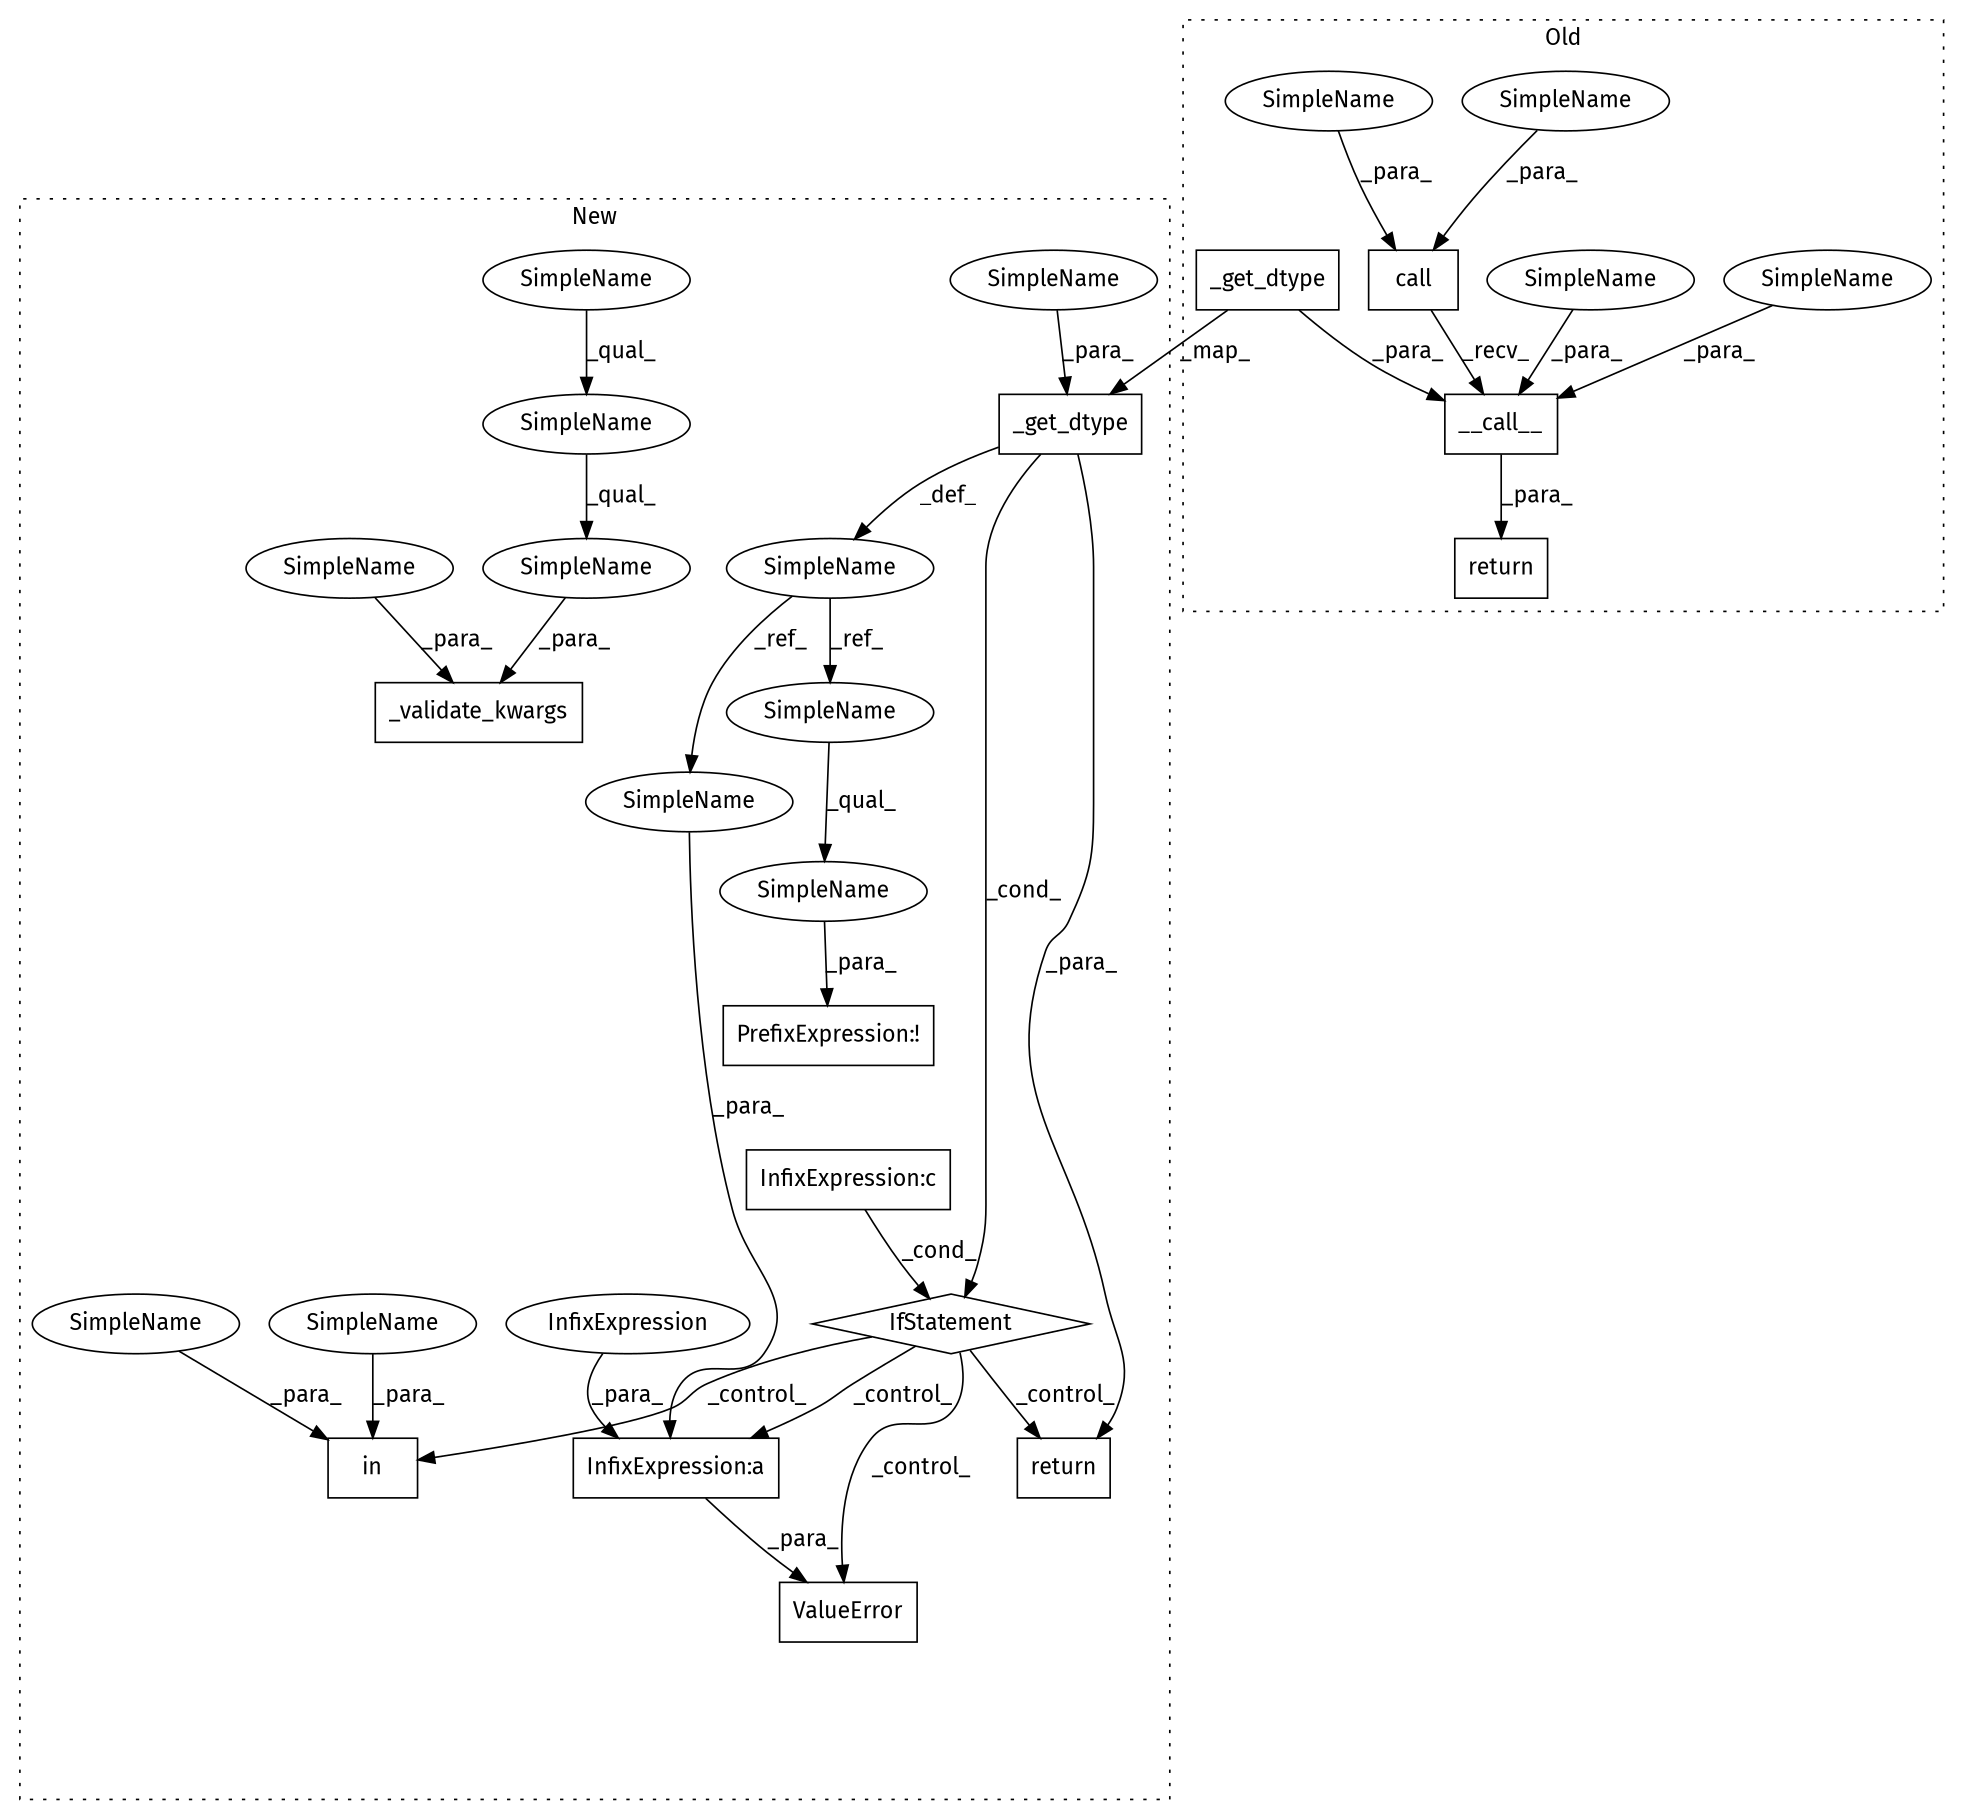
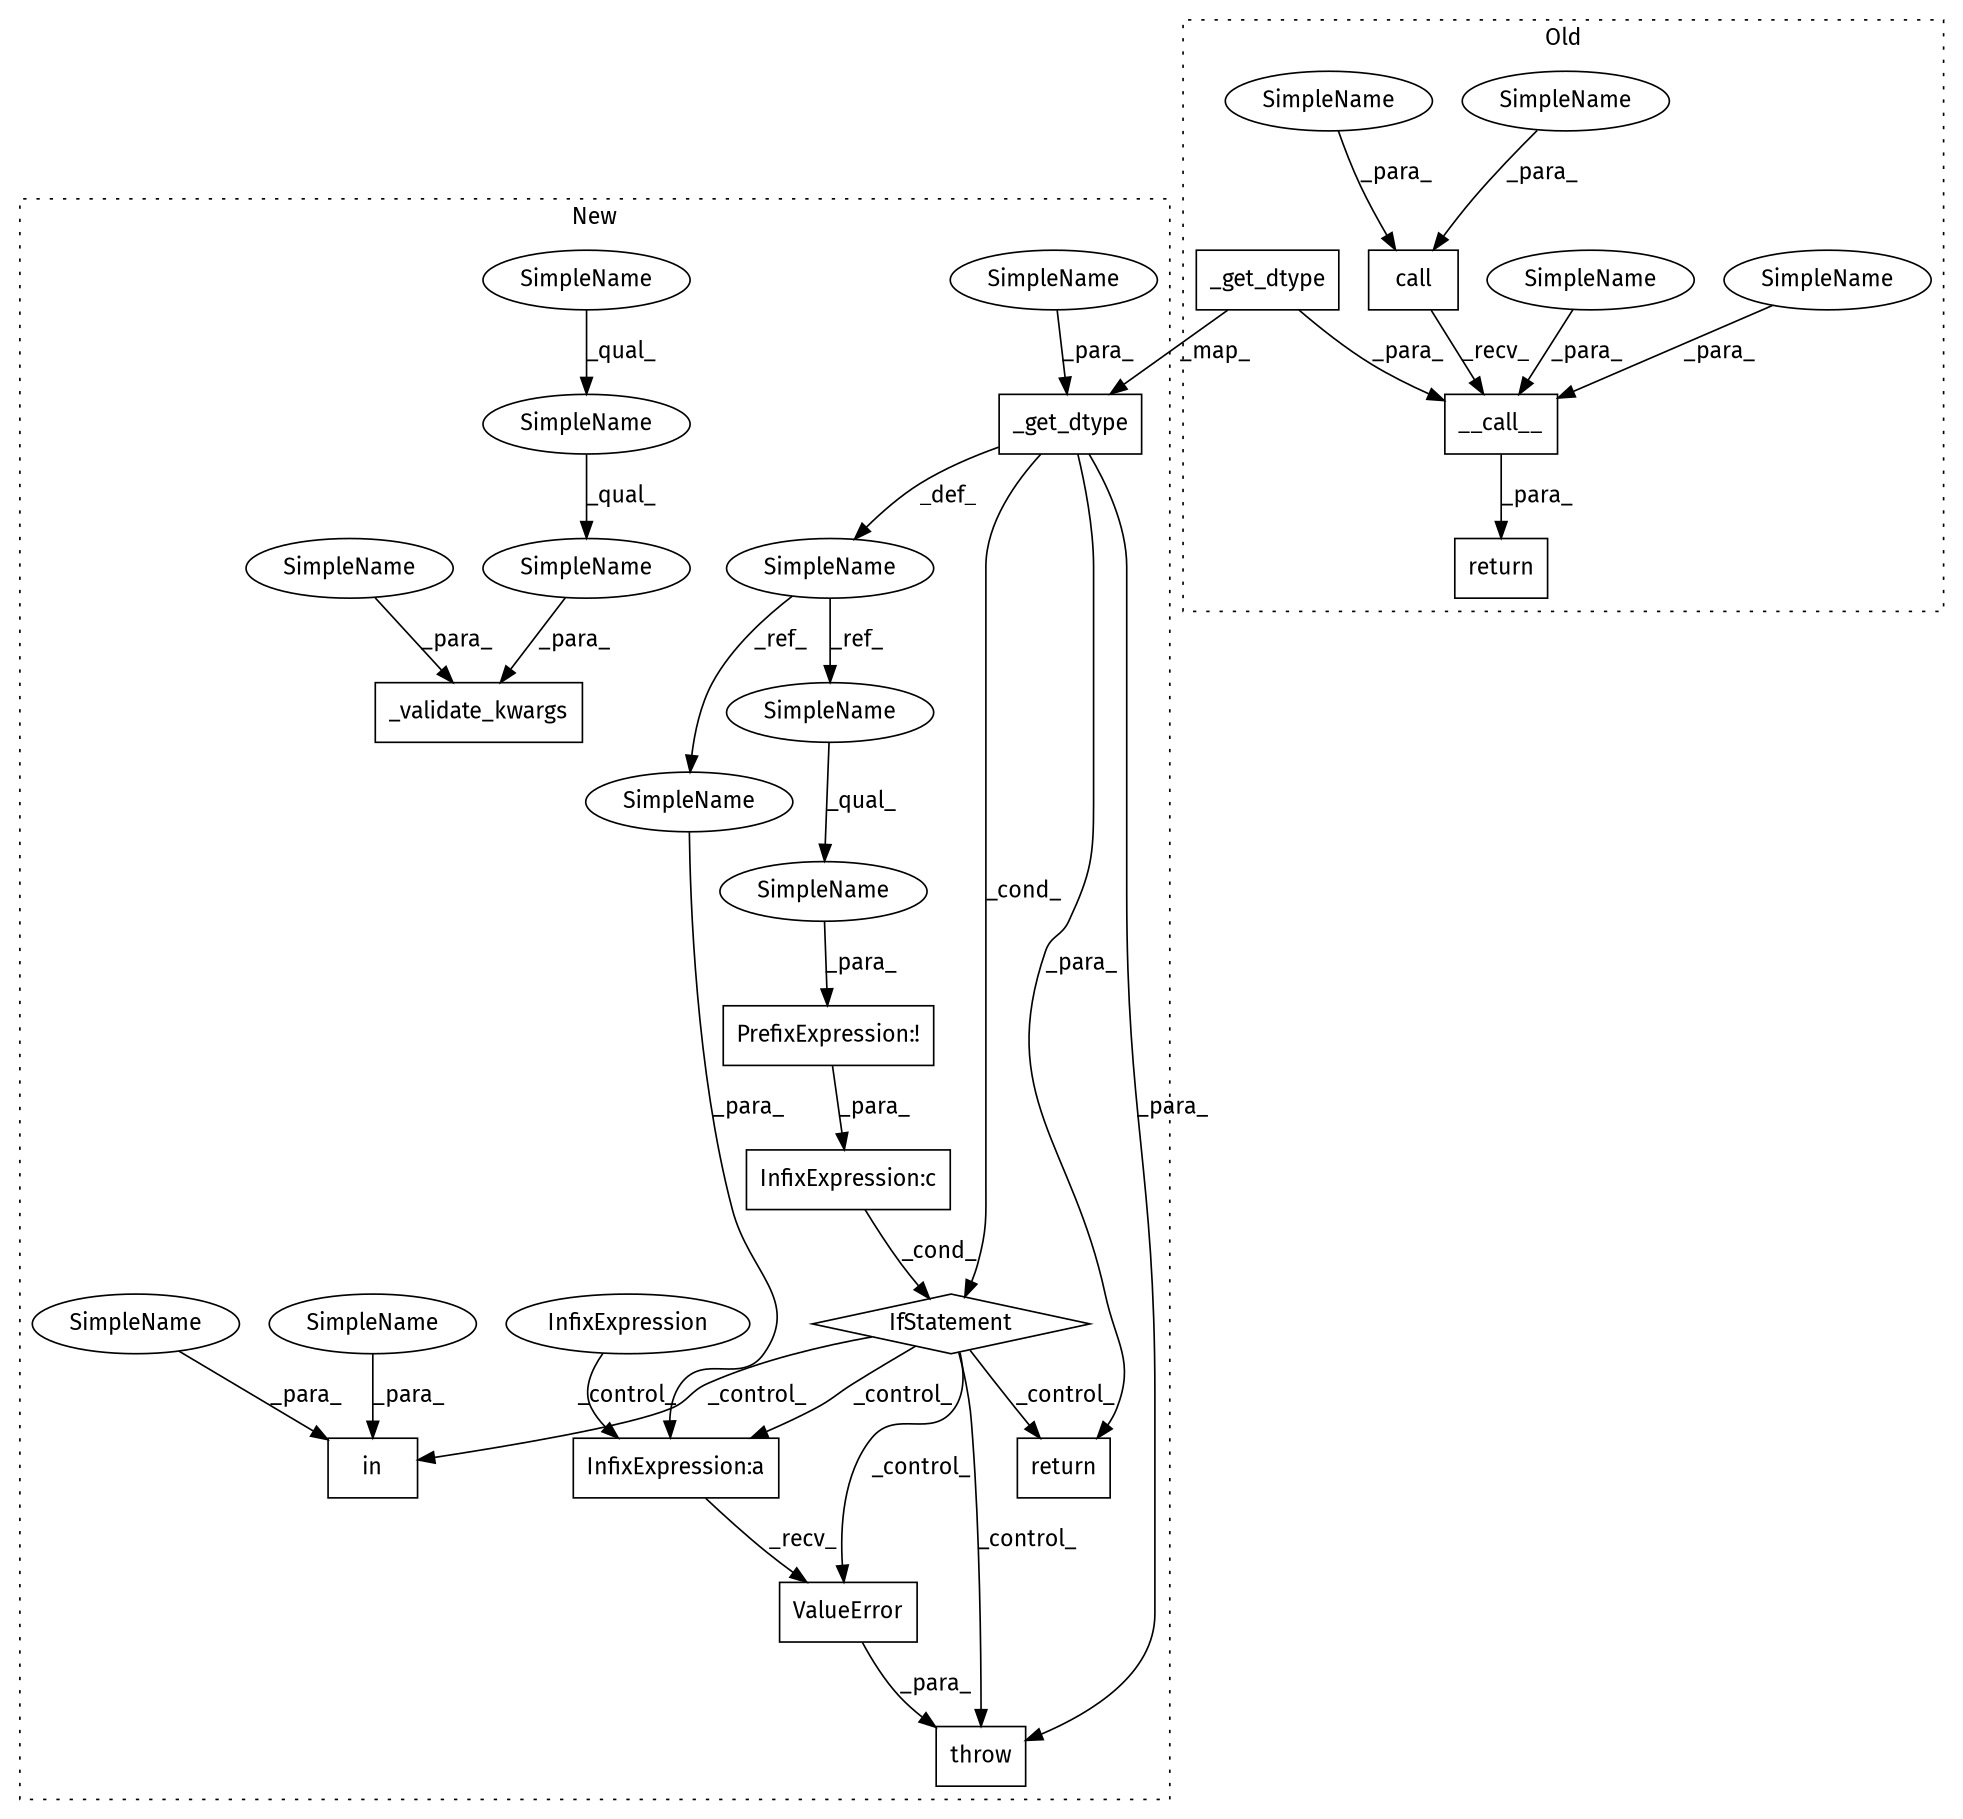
edge "PrefixExpression:!" -> "InfixExpression:c": added, label "_para_"
edge "InfixExpression" -> "InfixExpression:a": label "_para_" -> "_control_"
edge "InfixExpression:a" -> "ValueError": label "_para_" -> "_recv_"
node "throw": added
